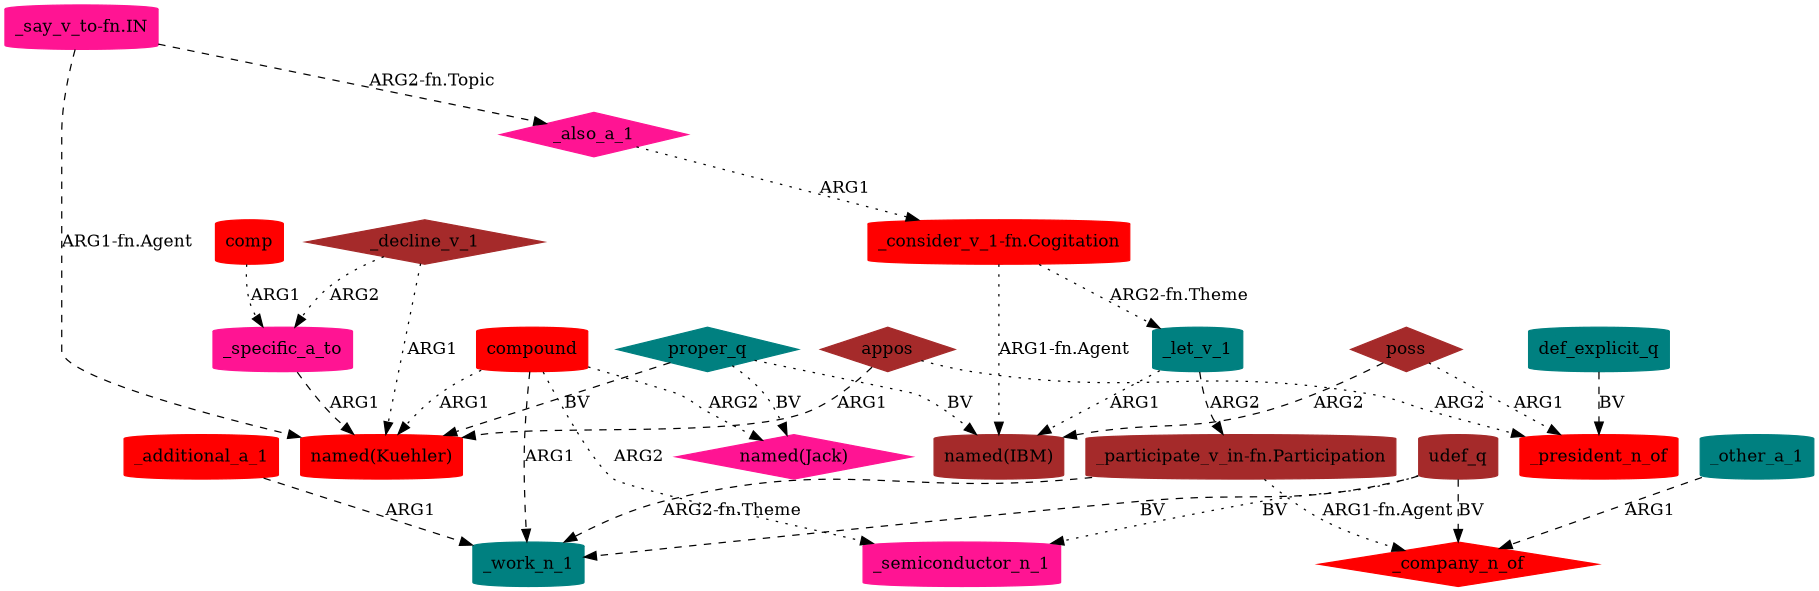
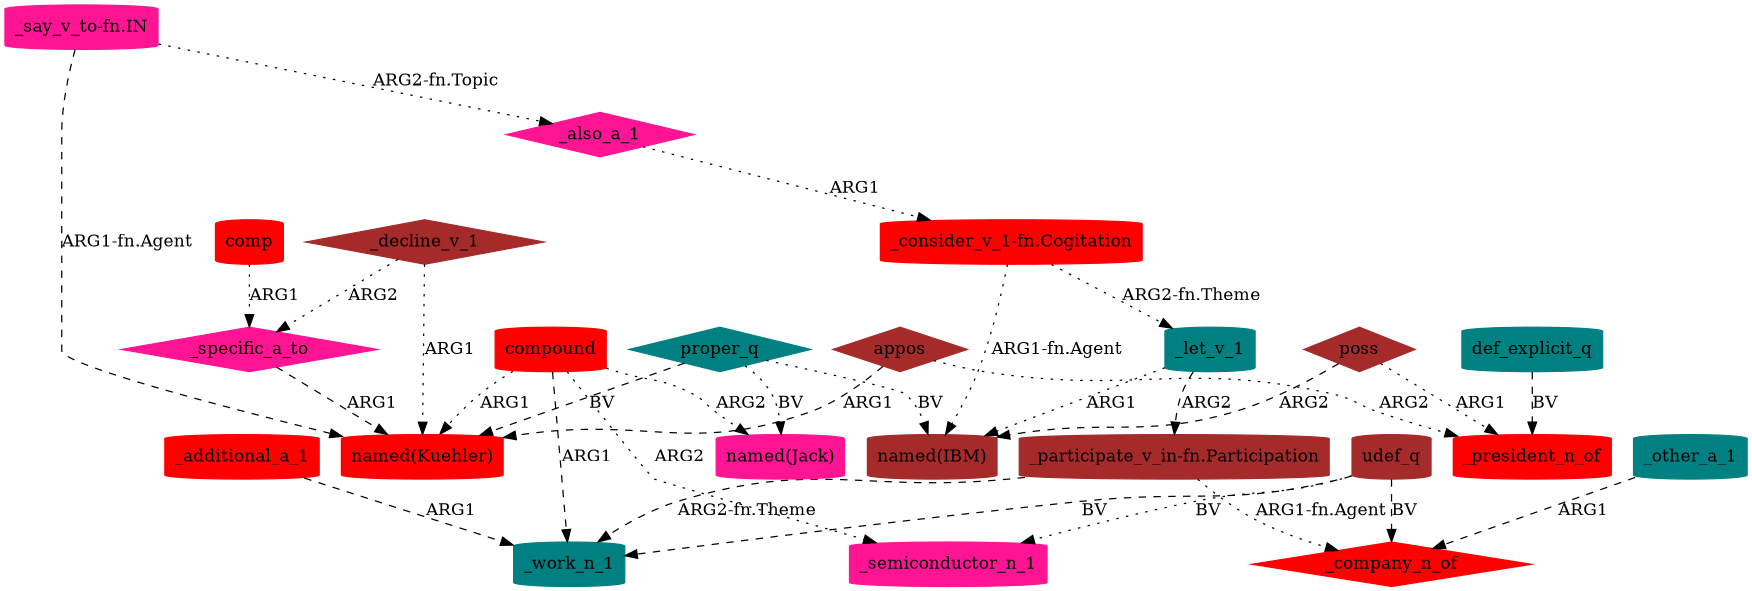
edge "_say_v_to-fn.IN" -> "_also_a_1": style dashed -> dotted
node "_specific_a_to": shape cylinder -> diamond
node "named(Jack)": shape diamond -> cylinder
